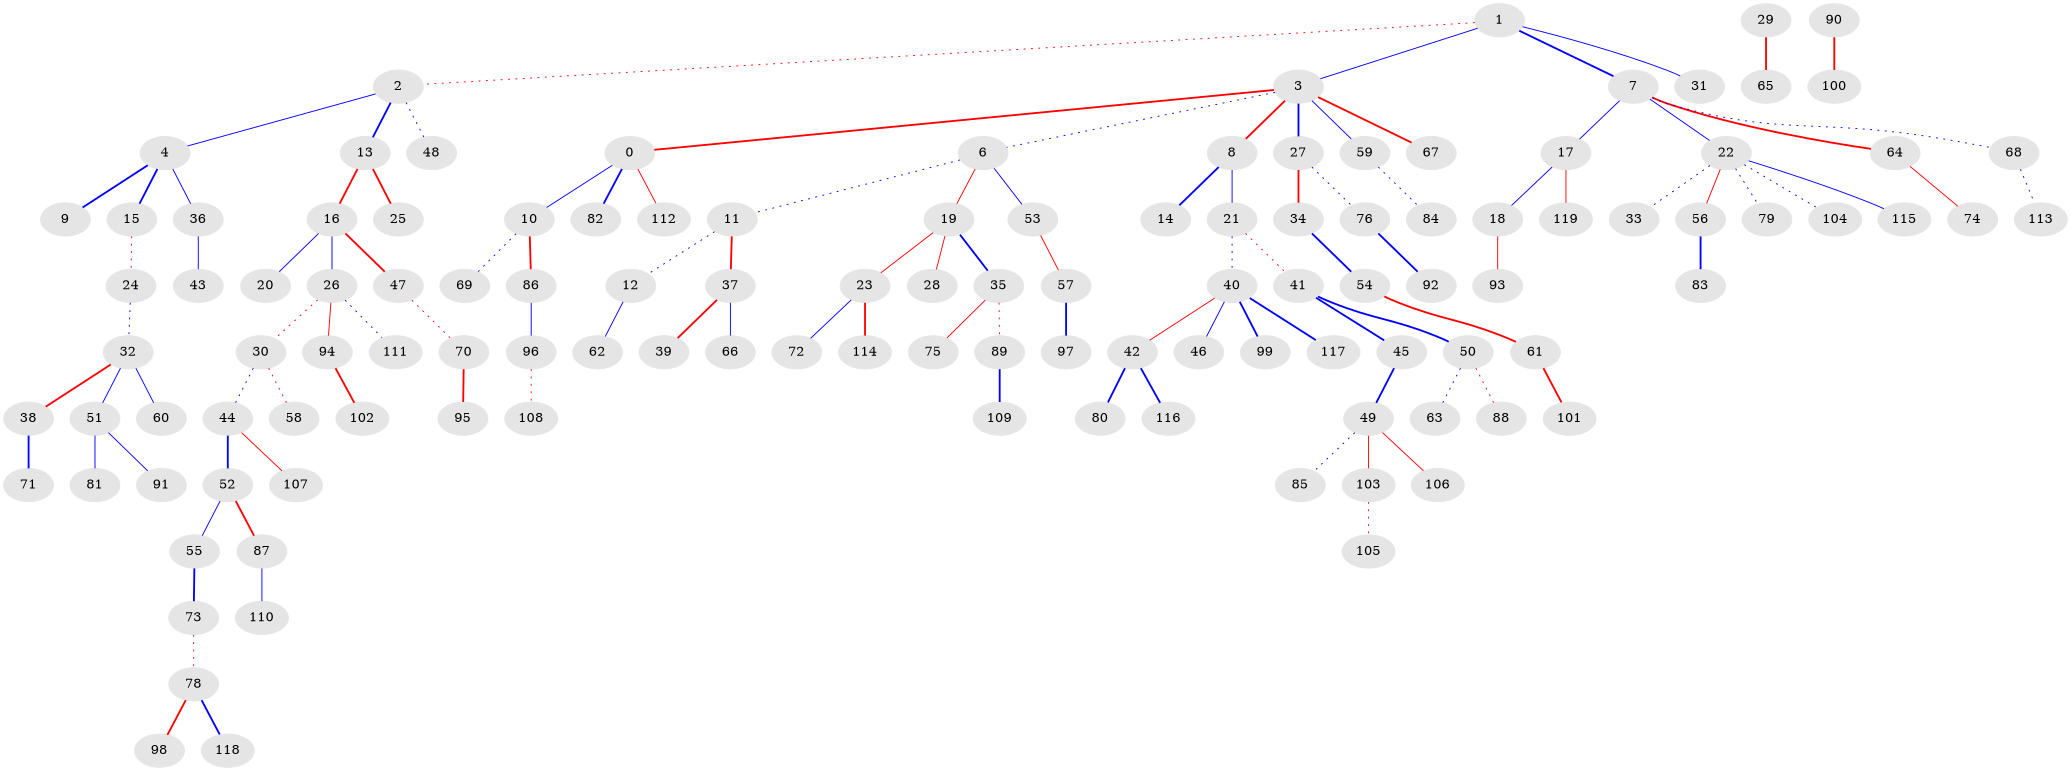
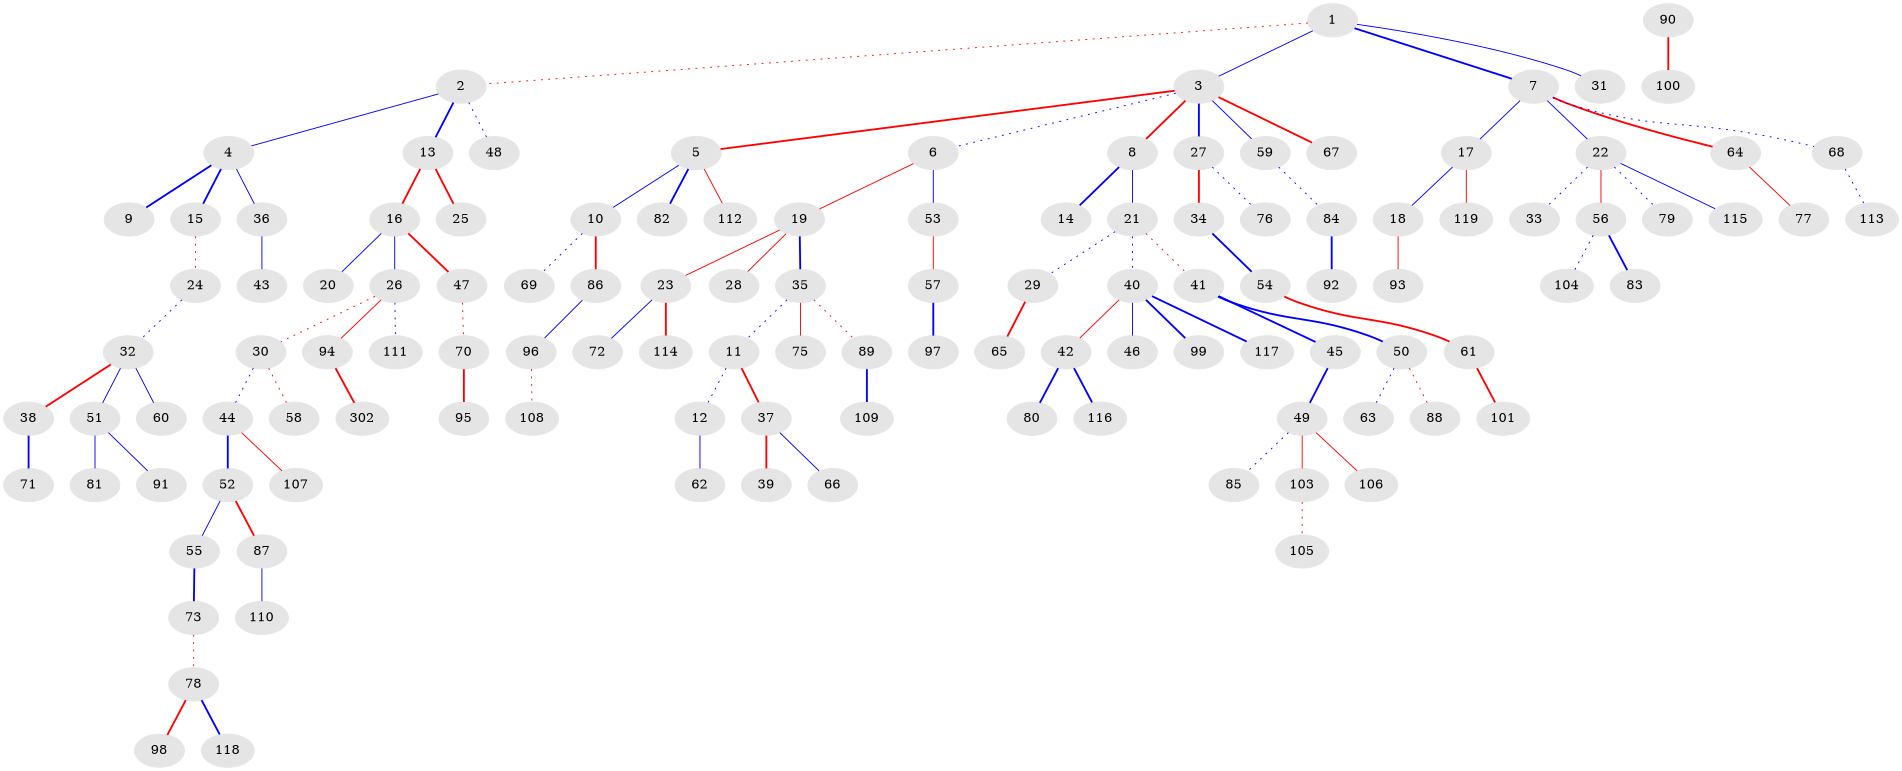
node "0": label "0" -> "5"
edge "6" -- "11": now "35" -- "11"
edge "22" -- "104": now "56" -- "104"
node "74": label "74" -> "77"
edge "21" -- "29": added
edge "76" -- "92": now "84" -- "92"
node "102": label "102" -> "302"
